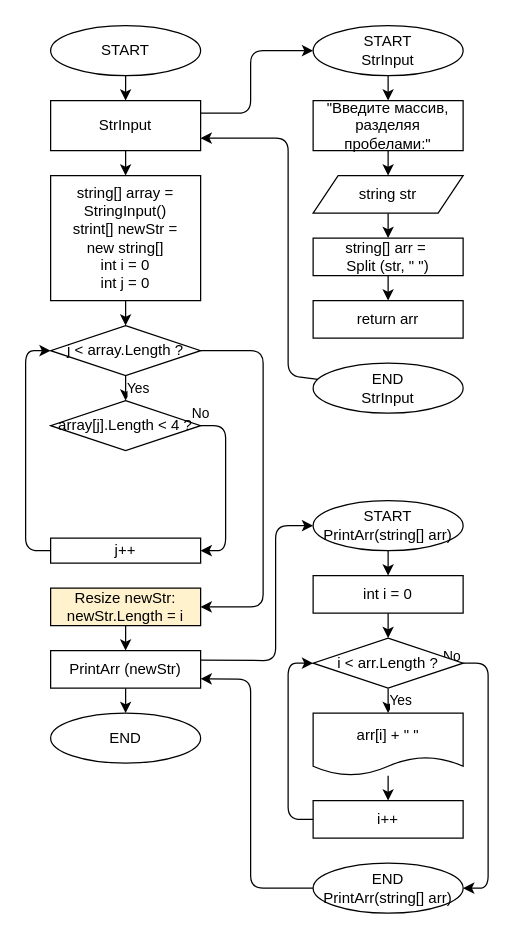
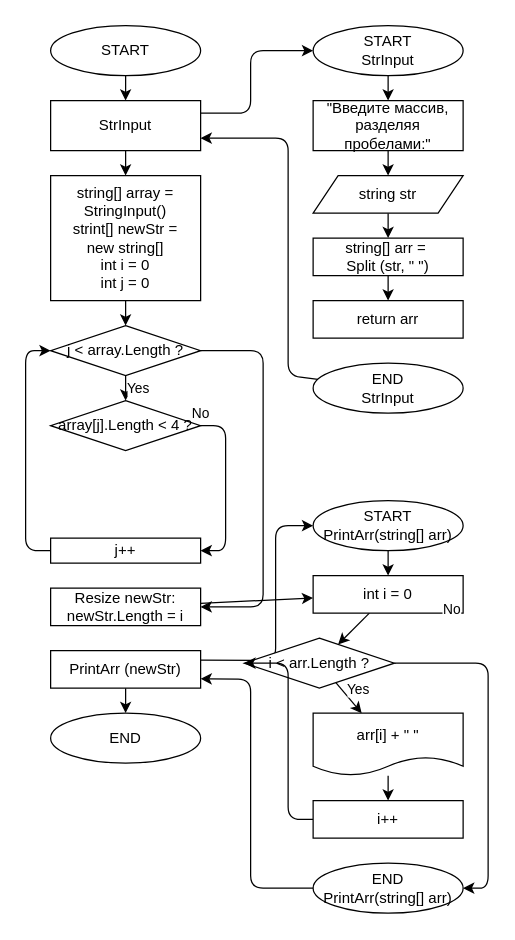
node "Resize newStr: newStr.Length = i": fillcolor #fff2cc -> #ffffff
edge "Resize newStr: newStr.Length = i" -> "PrintArr (newStr)": now "Resize newStr: newStr.Length = i" -> "int i = 0"
node "i < arr.Length ?": moved (388, 663) -> (319, 663)
